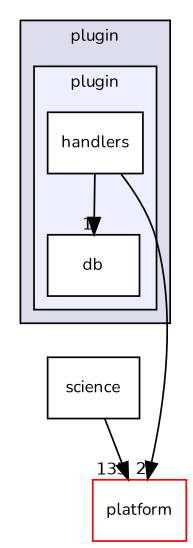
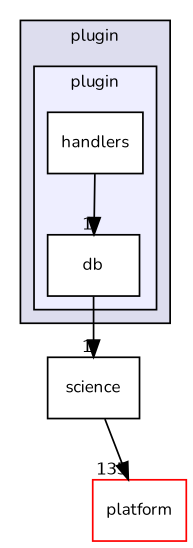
edge "db" -> "science": added
edge "handlers" -> "platform": removed
